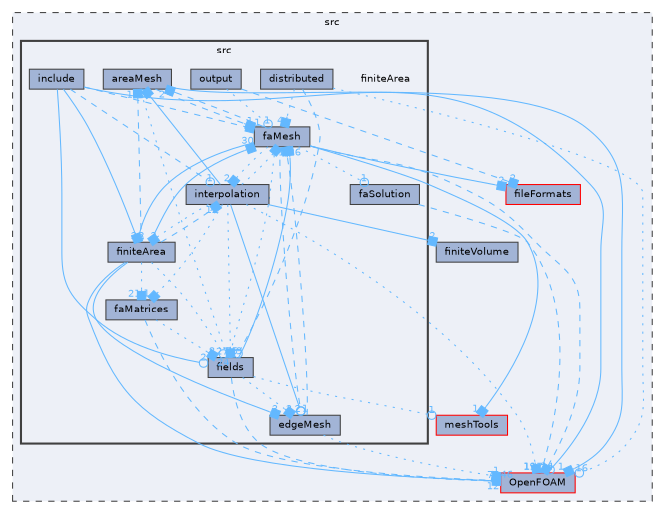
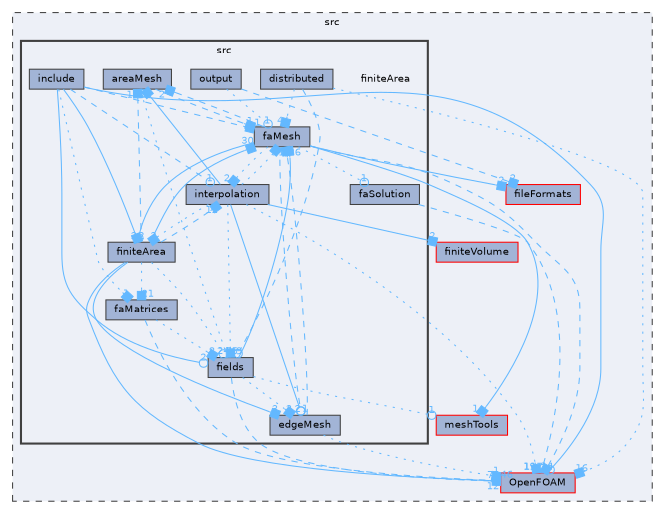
edge "areaMesh" -> "OpenFOAM": removed
edge "distributed" -> "OpenFOAM": arrowhead odot -> box
edge "interpolation" -> "faMatrices": now "include" -> "faMatrices"
edge "faMesh" -> "fields": removed
node "finiteVolume": color grey25 -> red
